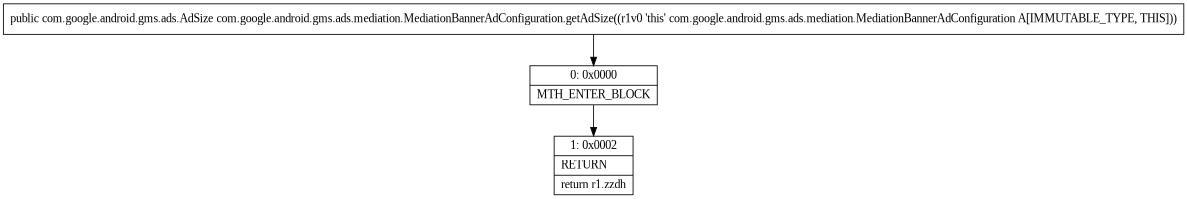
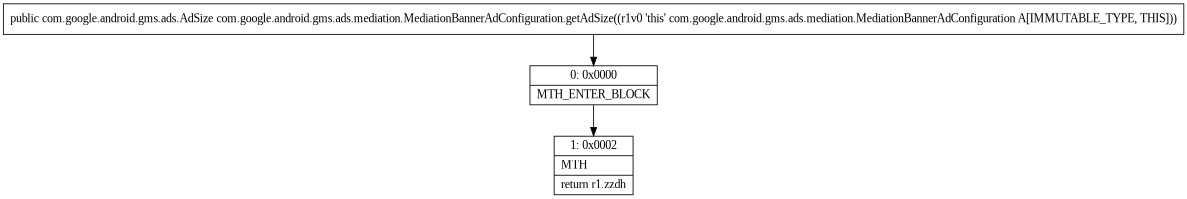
node "1: 0x0002": text "RETURN" -> "MTH"
